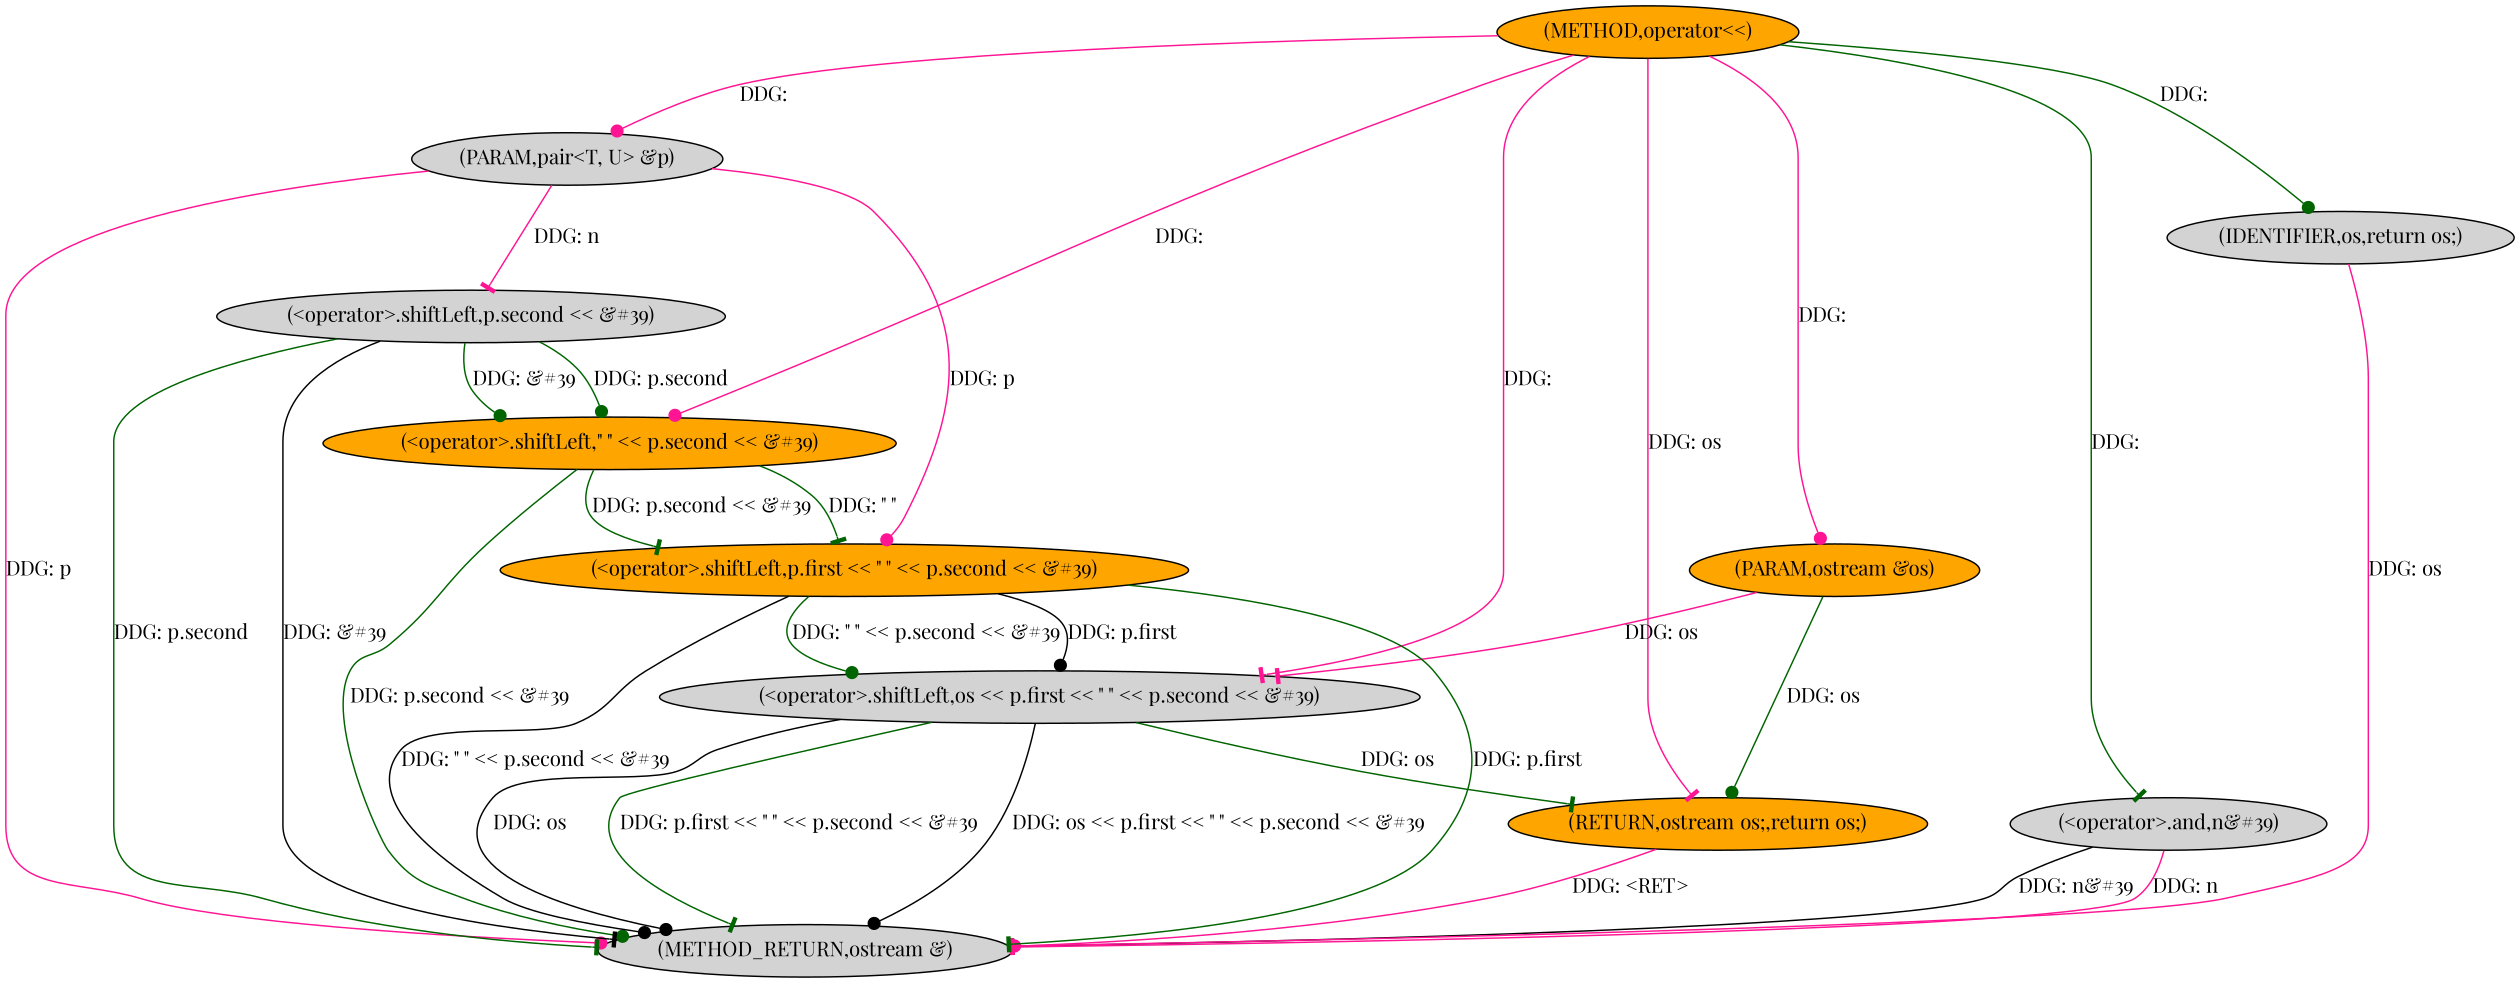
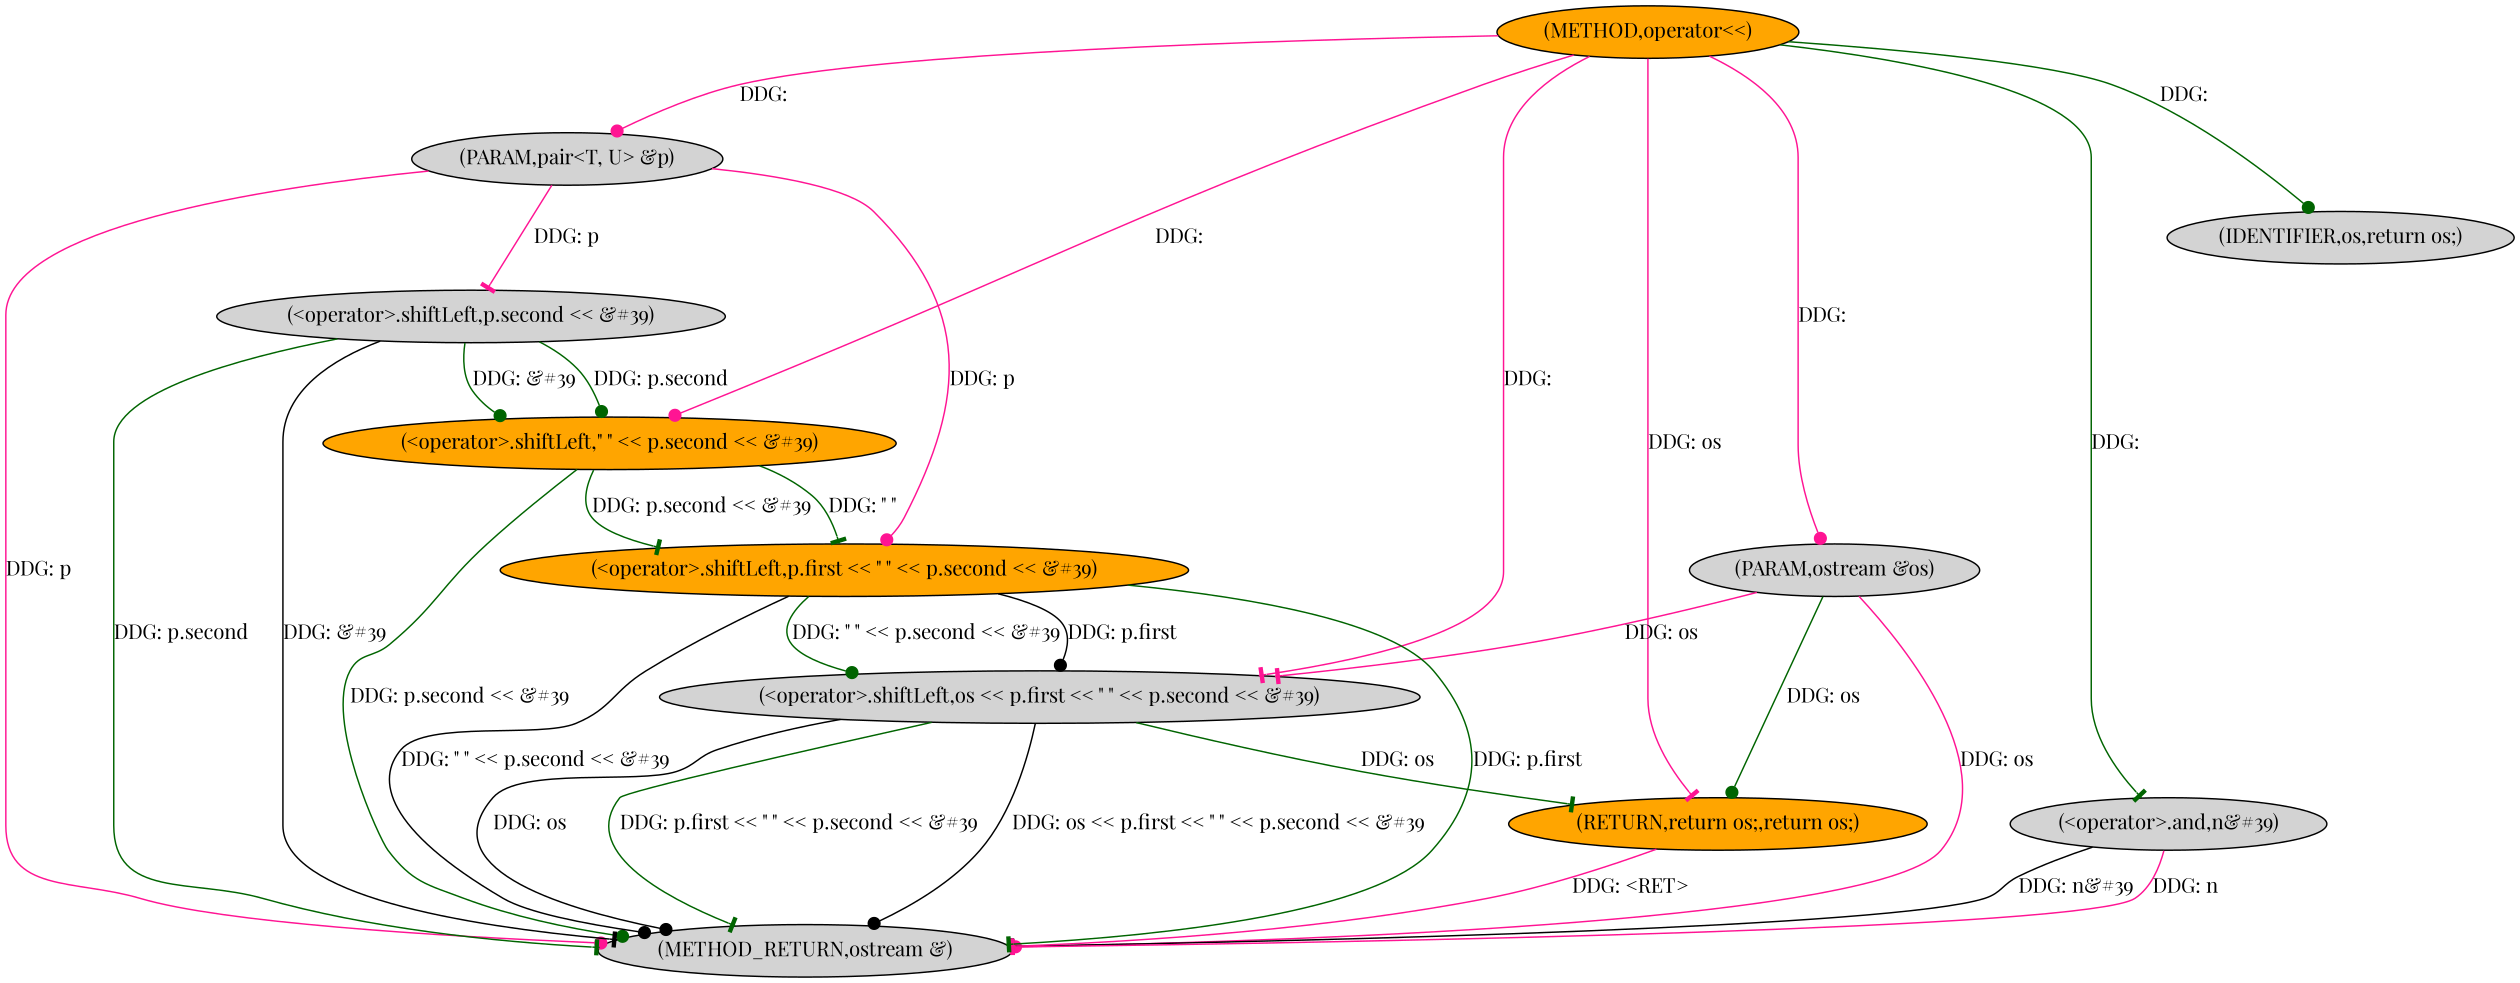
edge "(PARAM,pair<T, U> &p)" -> "(<operator>.shiftLeft,p.second << &#39)": label "DDG: n" -> "DDG: p"
node "(PARAM,ostream &os)": fillcolor orange -> lightgrey
node "(RETURN,ostream os;,return os;)": label "(RETURN,ostream os;,return os;)" -> "(RETURN,return os;,return os;)"
edge "(IDENTIFIER,os,return os;)" -> "(METHOD_RETURN,ostream &)": now "(PARAM,ostream &os)" -> "(METHOD_RETURN,ostream &)"
